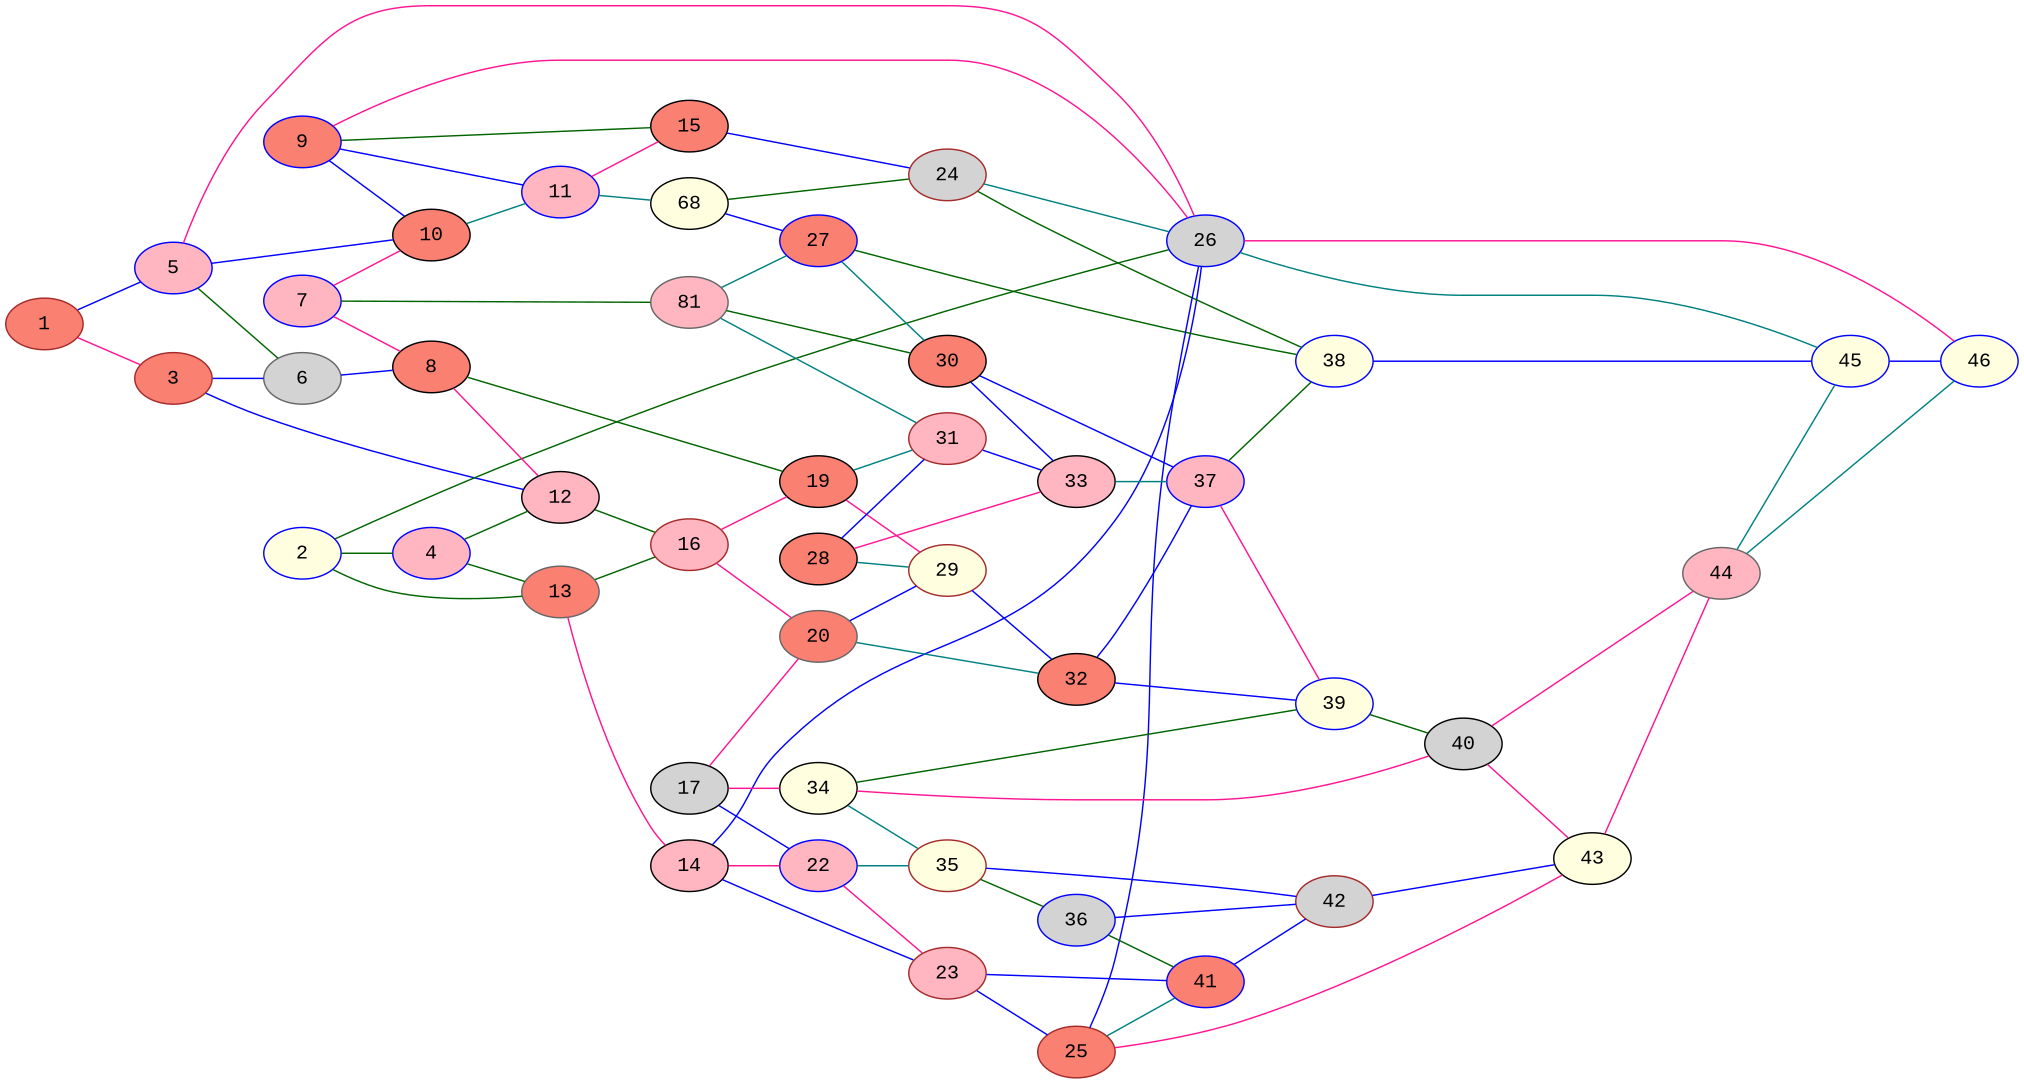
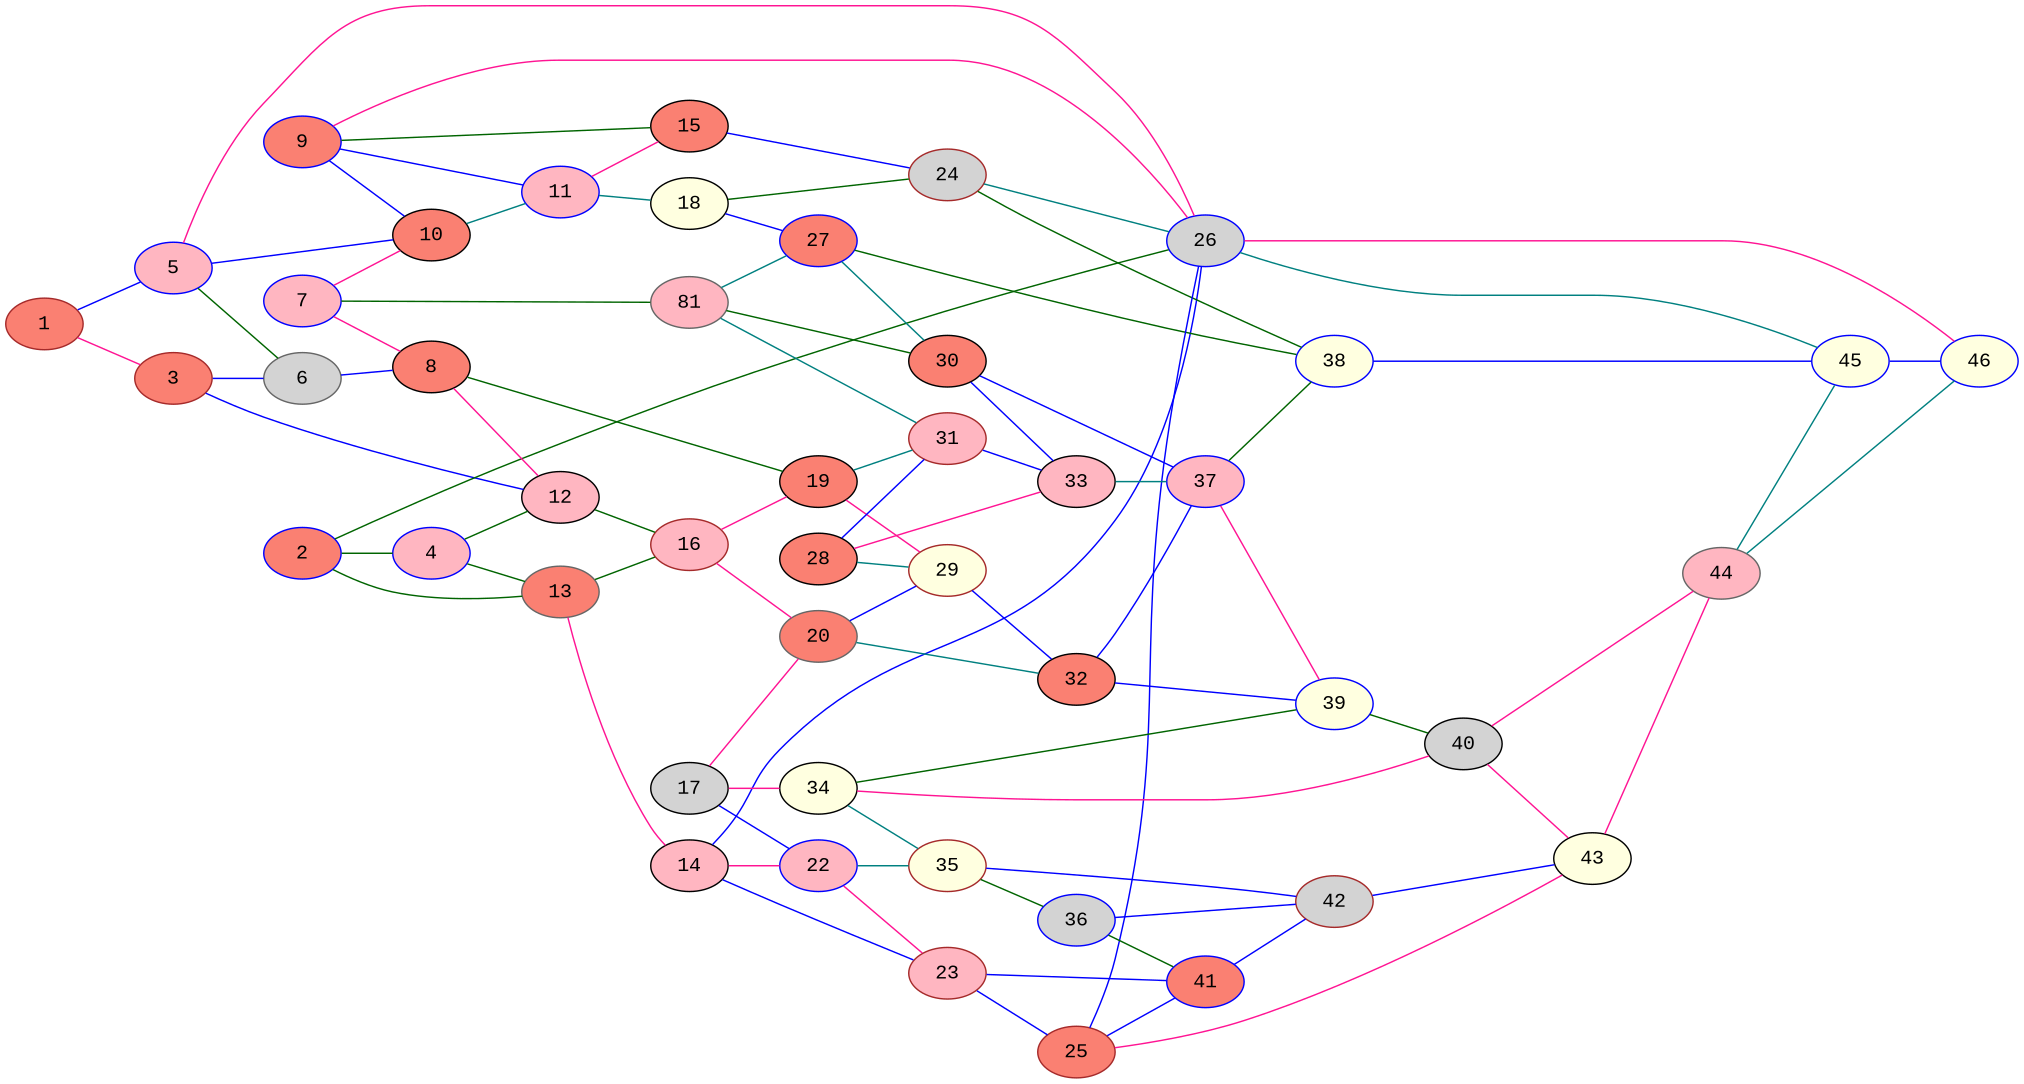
node "68": label "68" -> "18"
node "2": fillcolor lightyellow -> salmon
edge "41" -- "25": color teal -> blue
